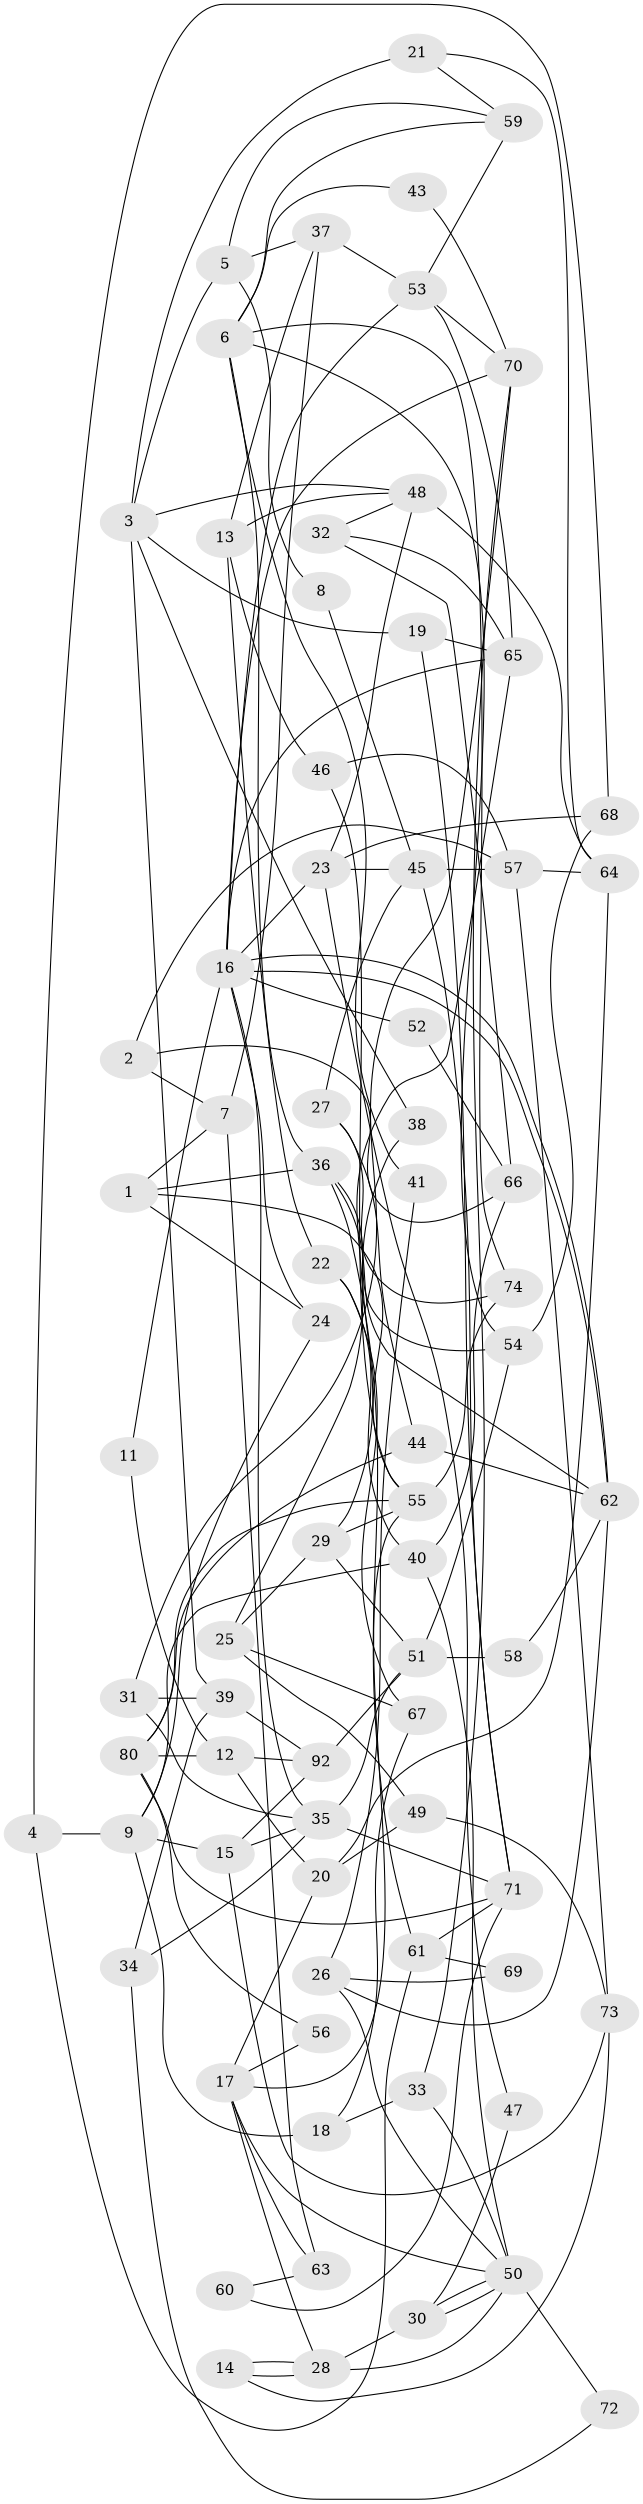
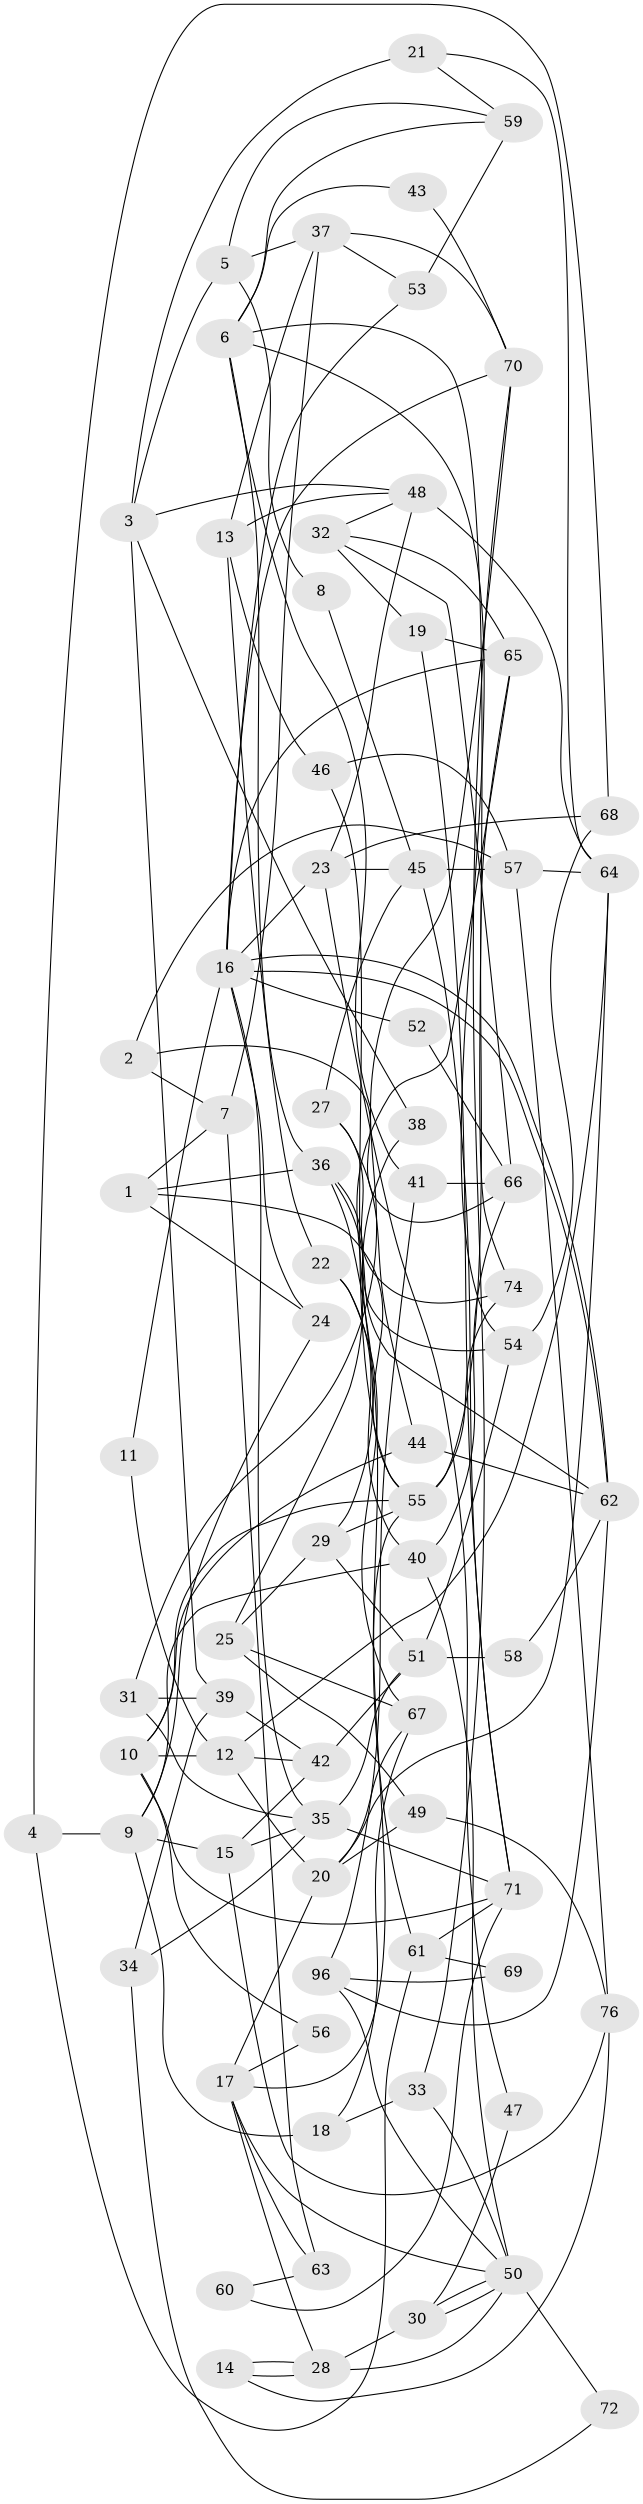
edge "53" -- "70": now "37" -- "70"
edge "53" -- "65": now "55" -- "65"
edge "3" -- "19": now "32" -- "19"
edge "41" -- "66": added
edge "64" -- "12": added
node "80": label "80" -> "10"
node "92": label "92" -> "42"
edge "67" -- "20": added
node "26": label "26" -> "96"
node "73": label "73" -> "76"
